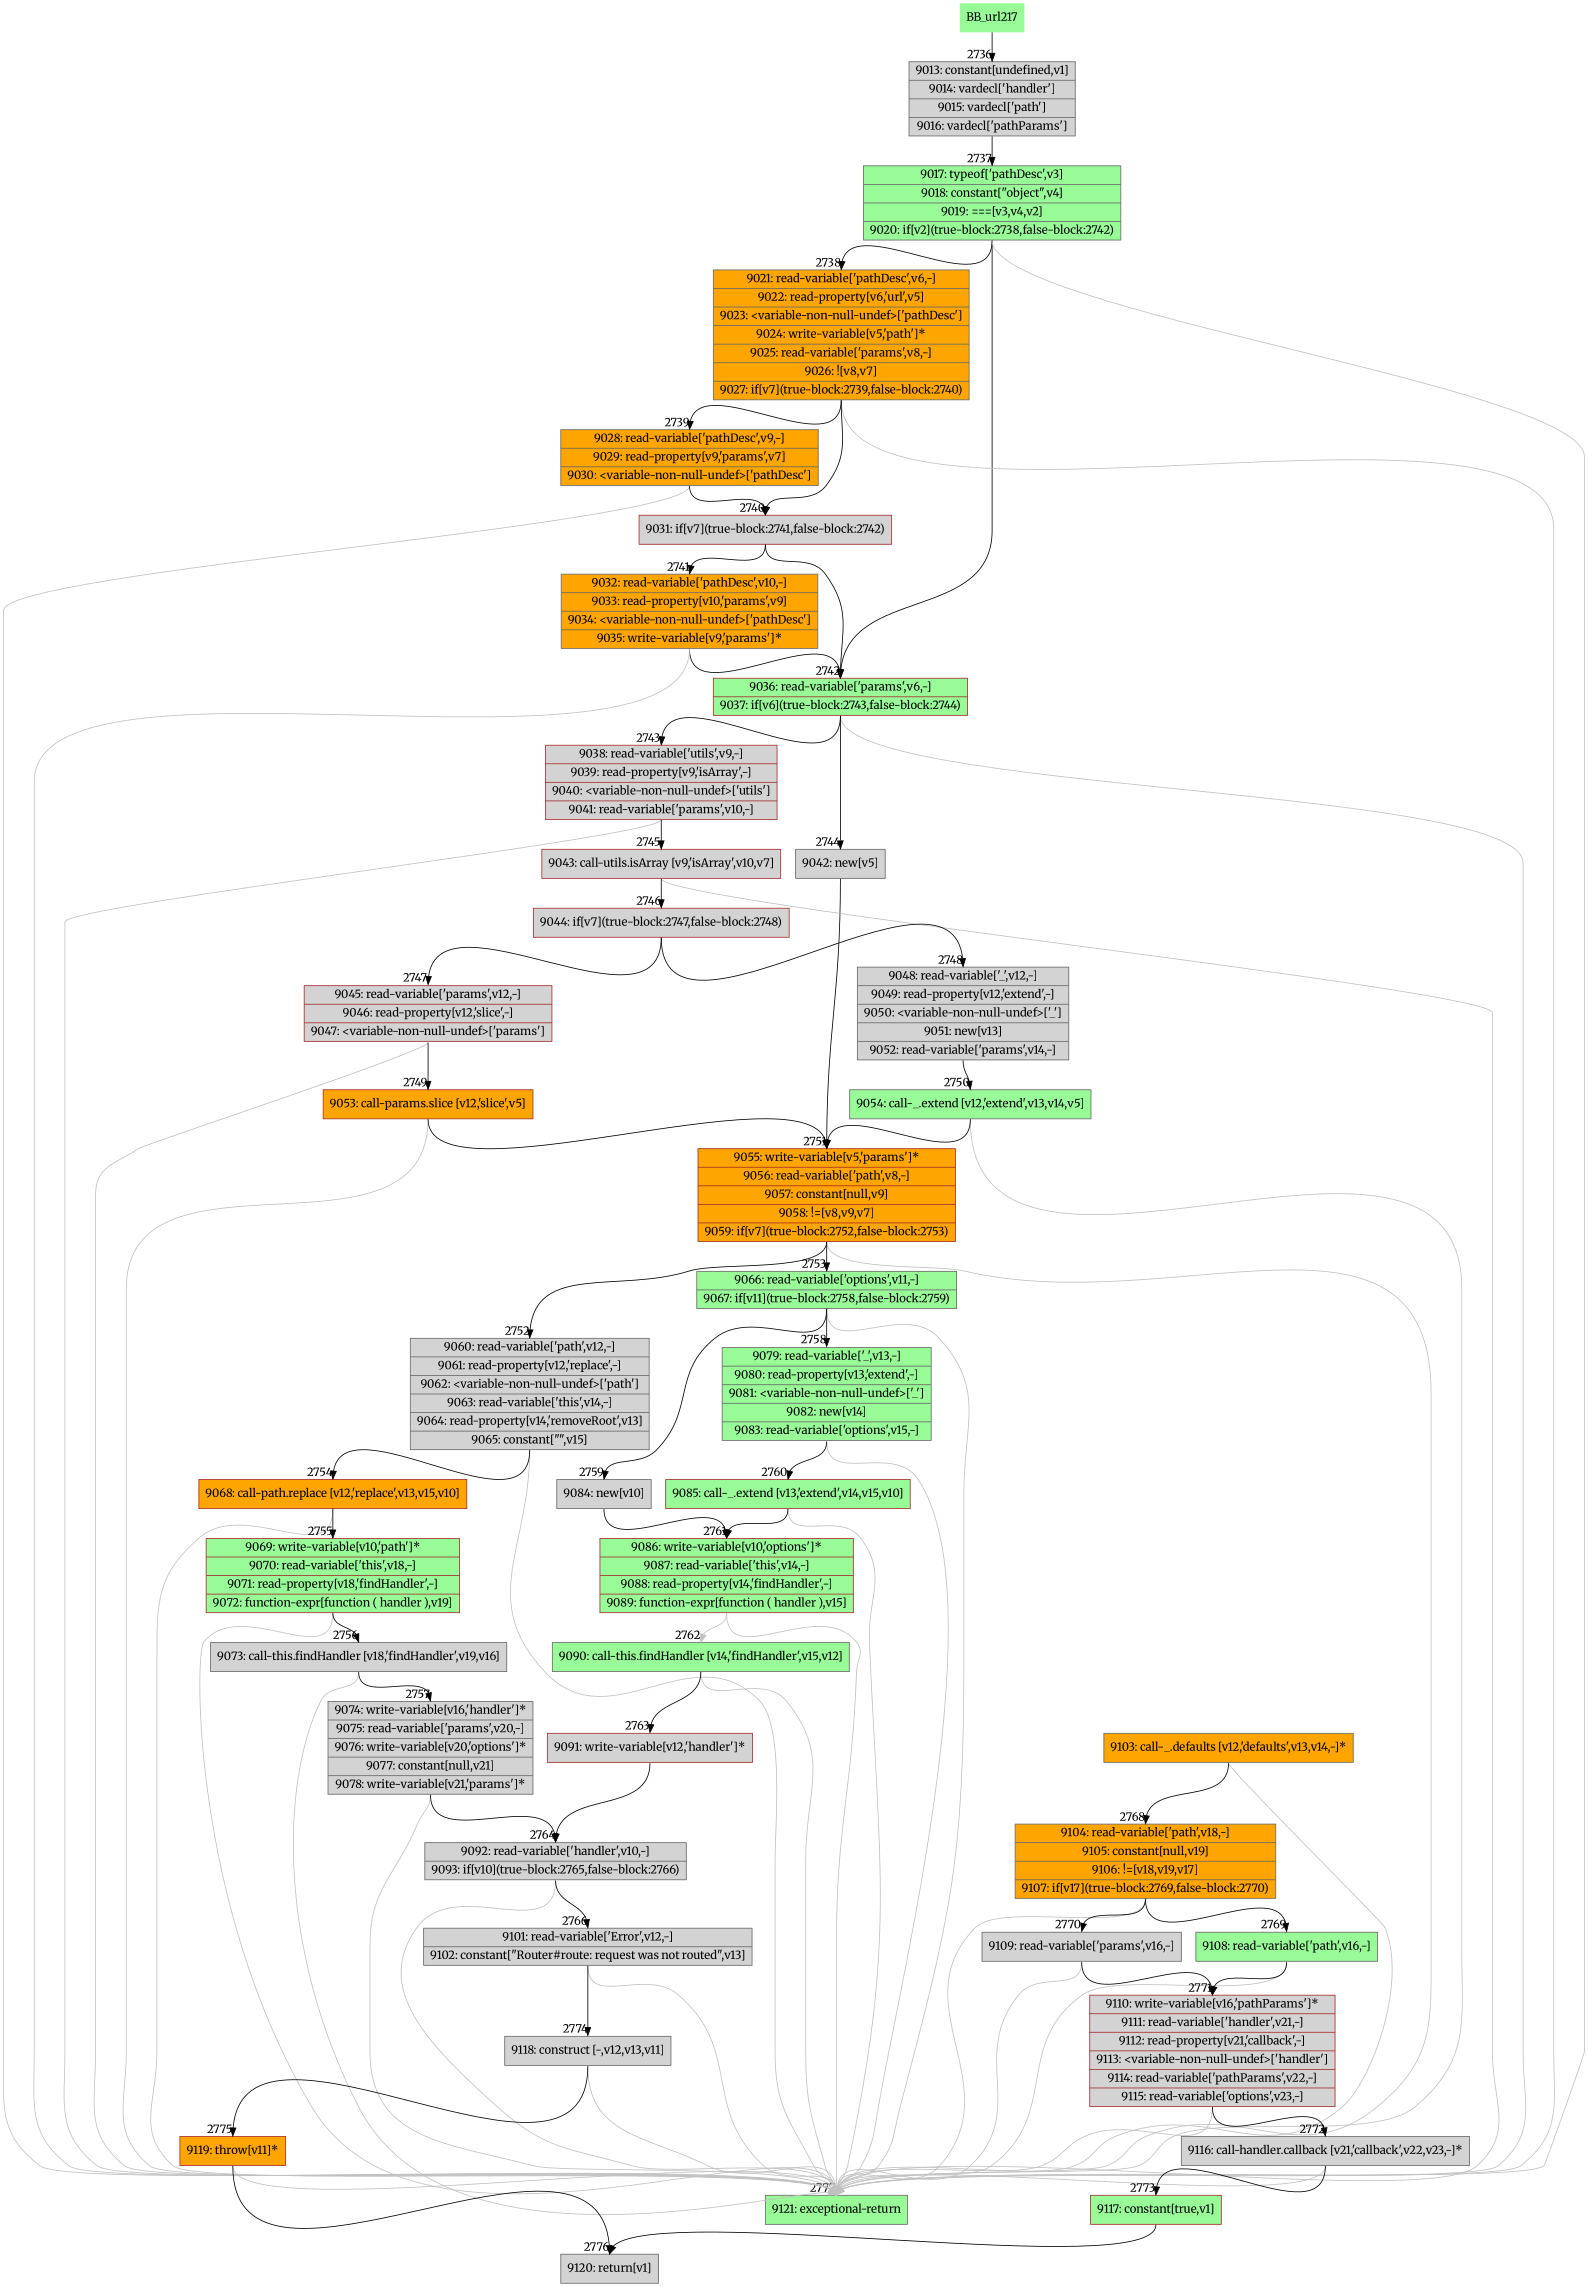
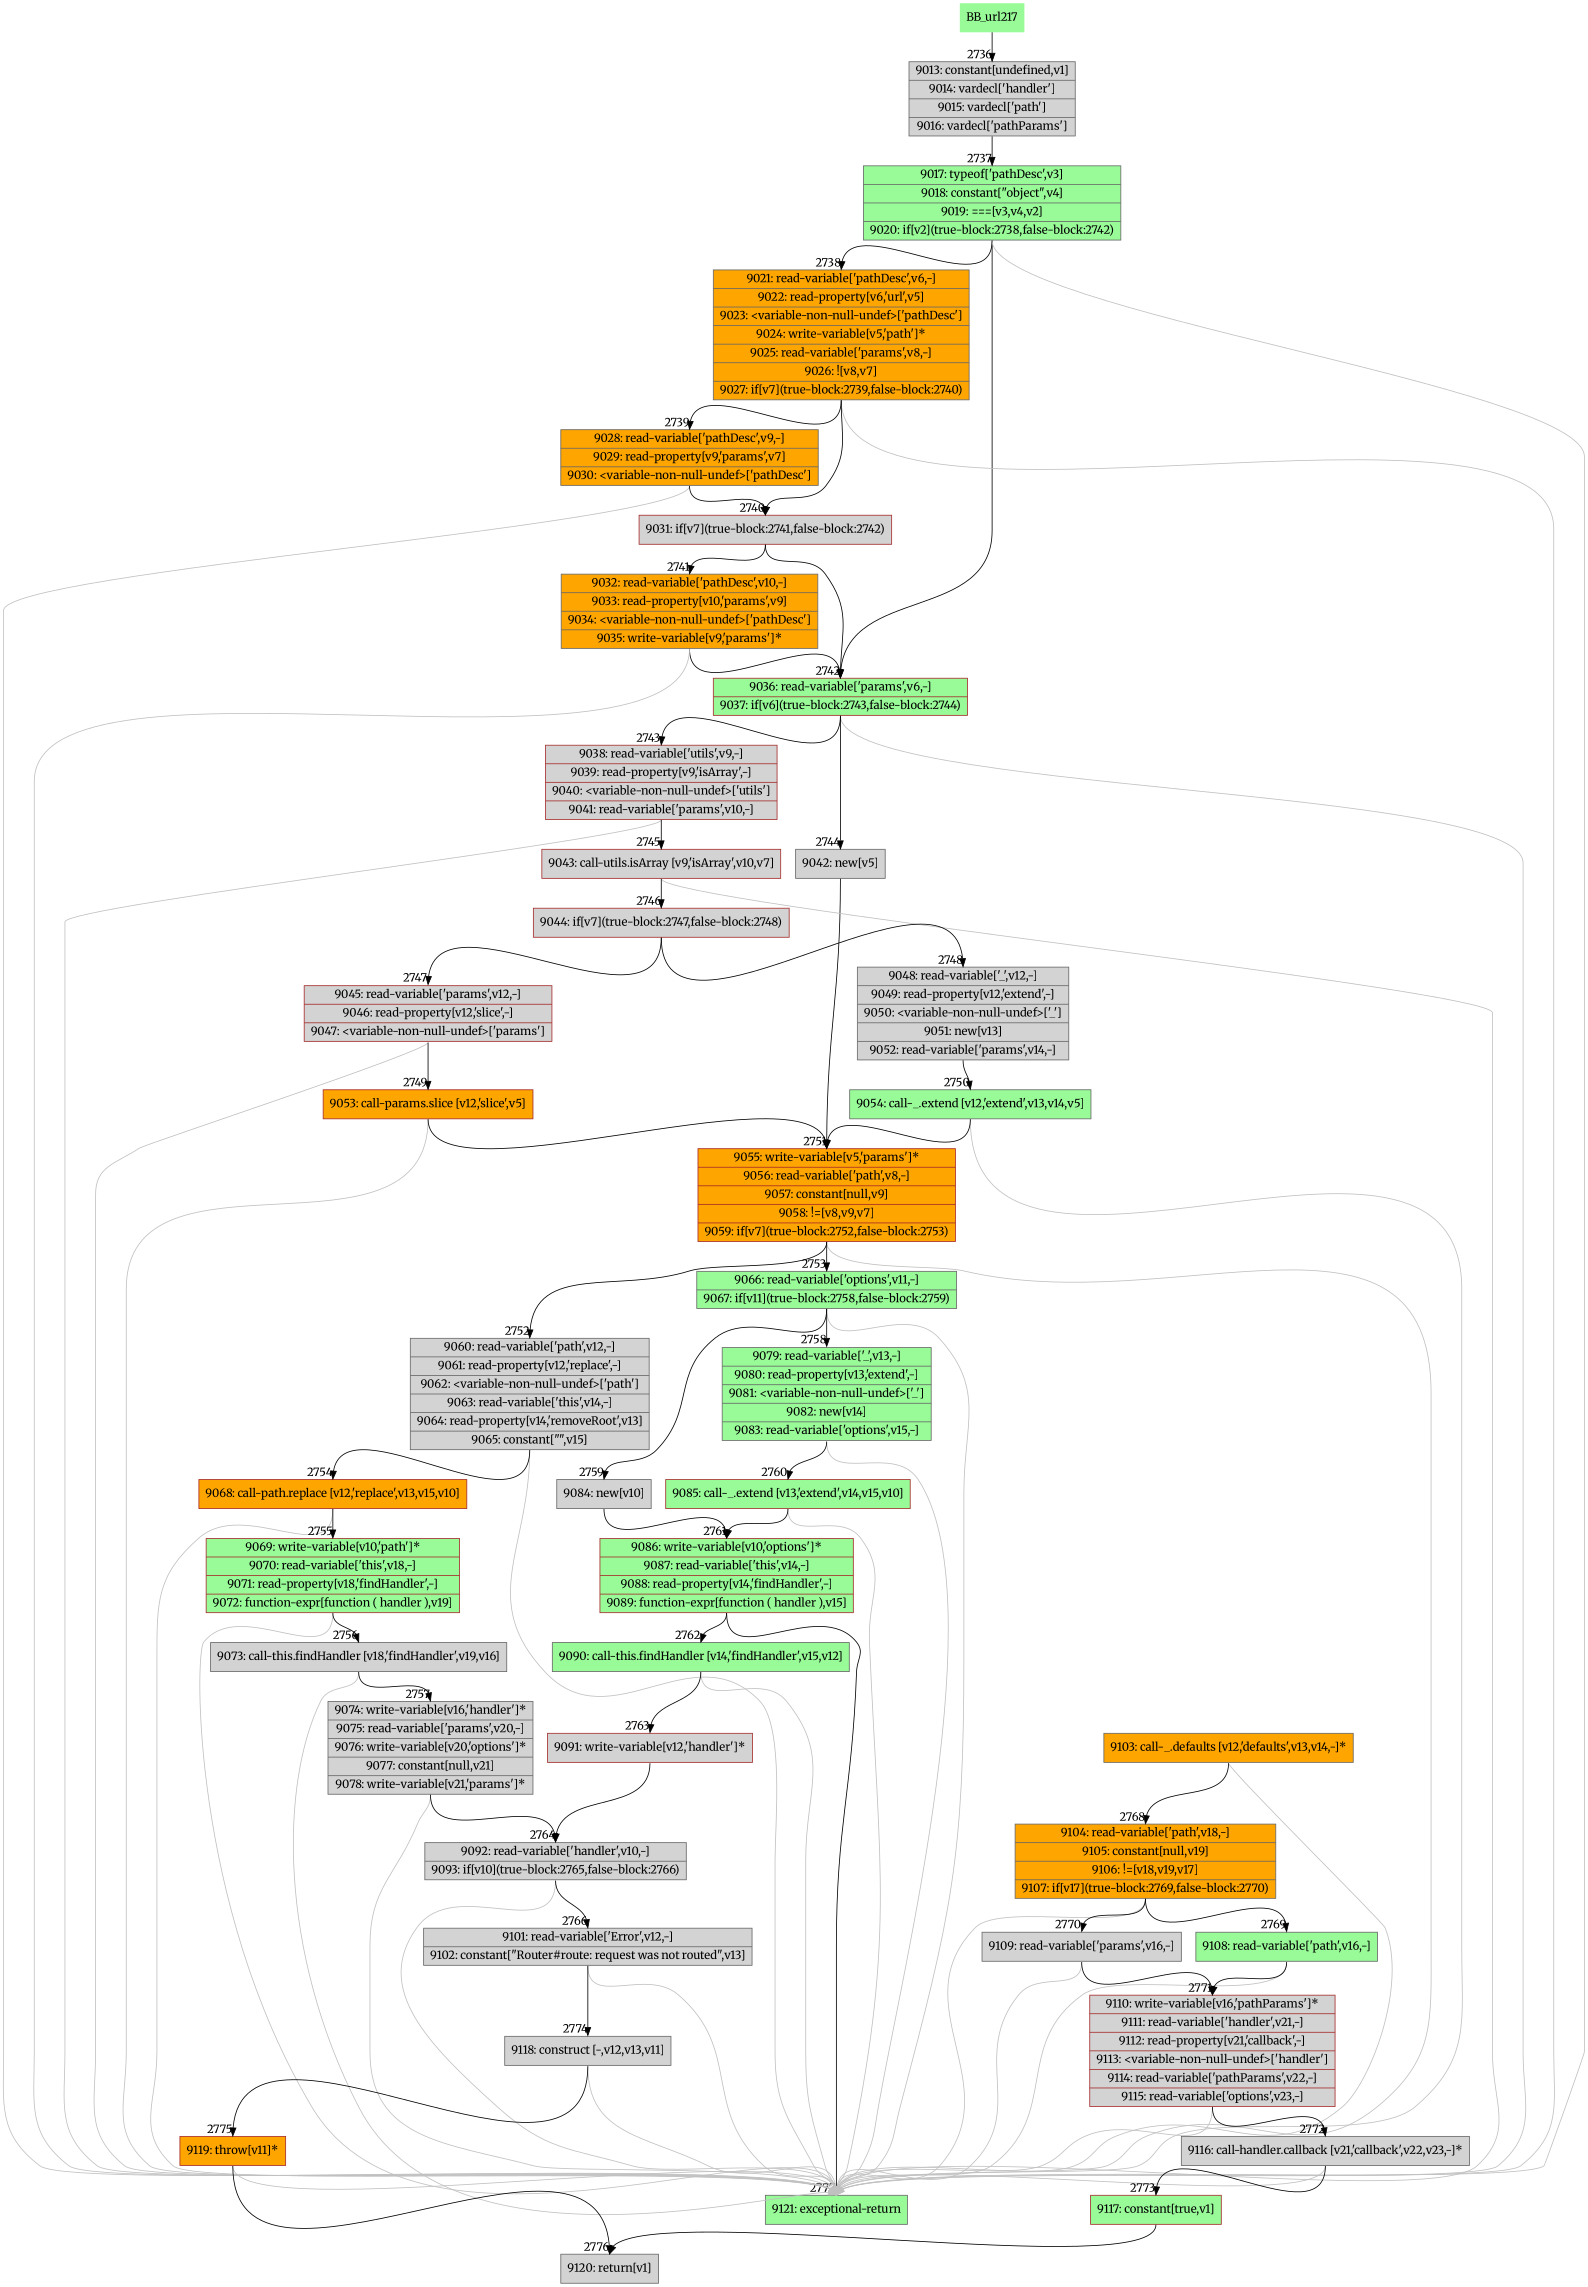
edge "9086: write-variable[v10,'options']*" -> "9090: call-this.findHandler [v14,'findHandler',v15,v12]": color gray -> black
edge "9086: write-variable[v10,'options']*" -> "9121: exceptional-return": color gray -> black
